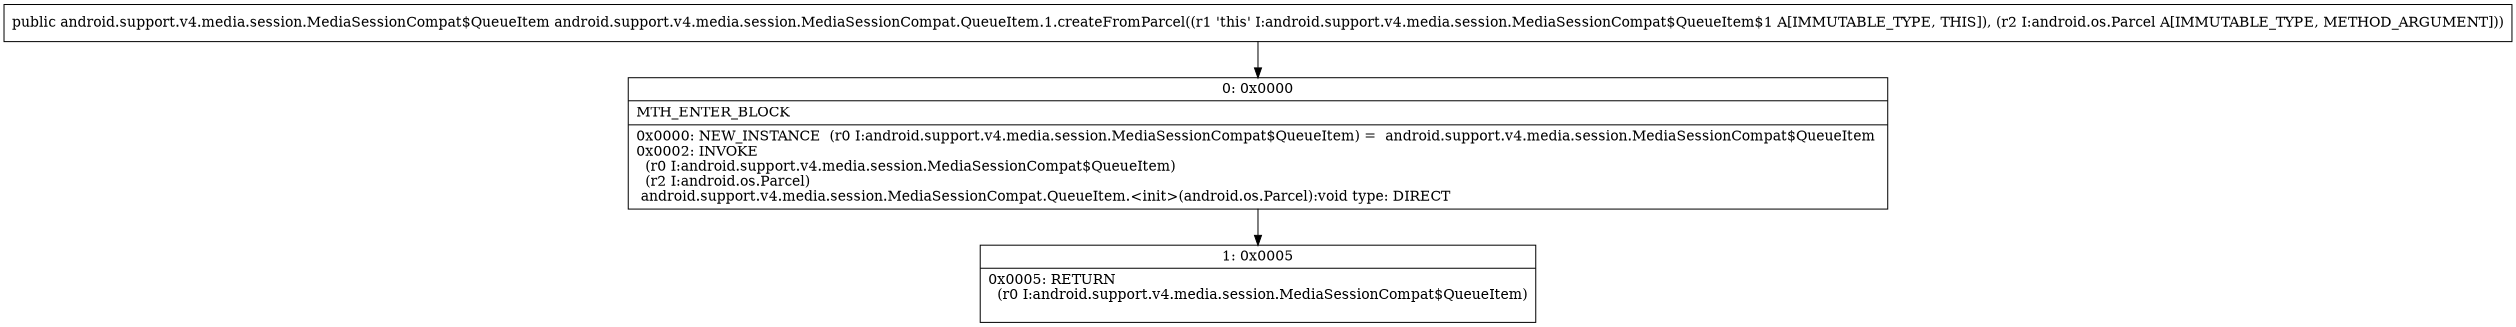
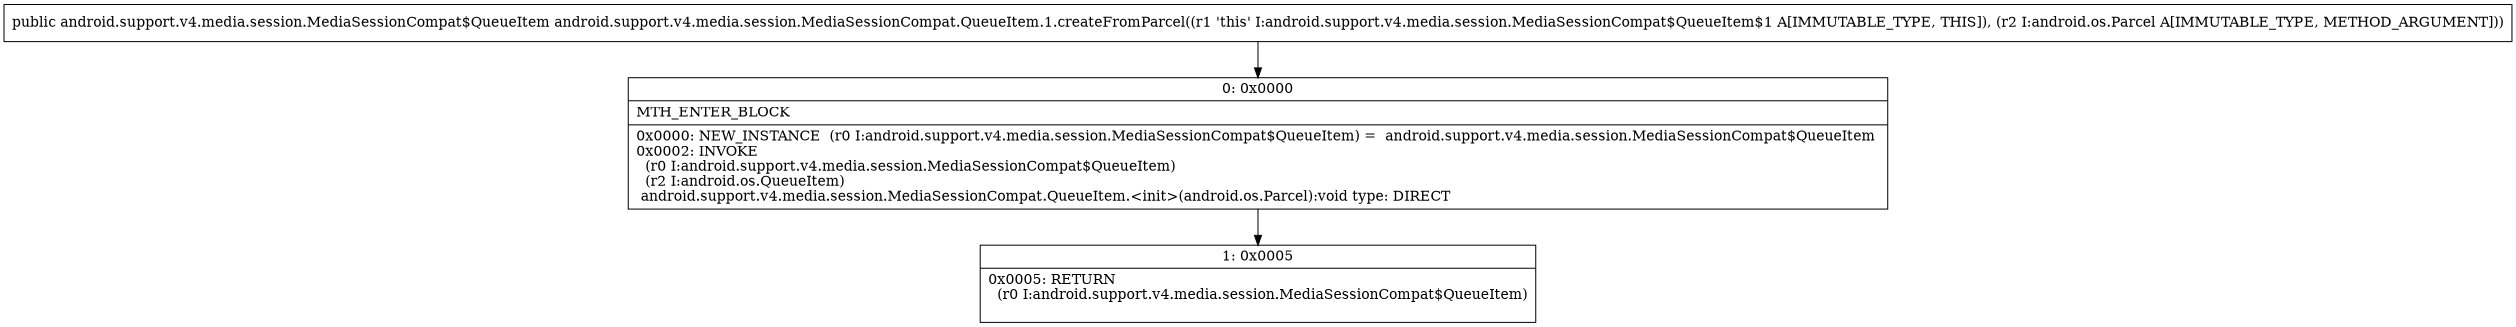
node "0: 0x0000": text "(r2 I:android.os.Parcel)" -> "(r2 I:android.os.QueueItem)"
